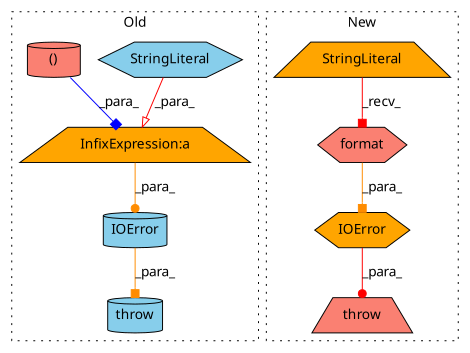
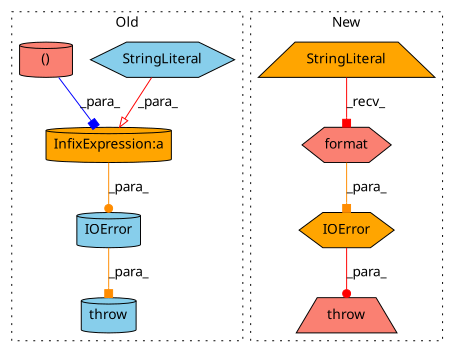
node "InfixExpression:a": shape trapezium -> cylinder
